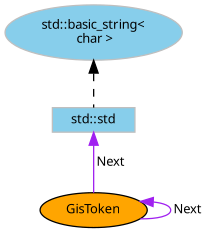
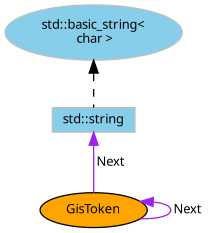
node "std::std": label "std::std" -> "std::string"
